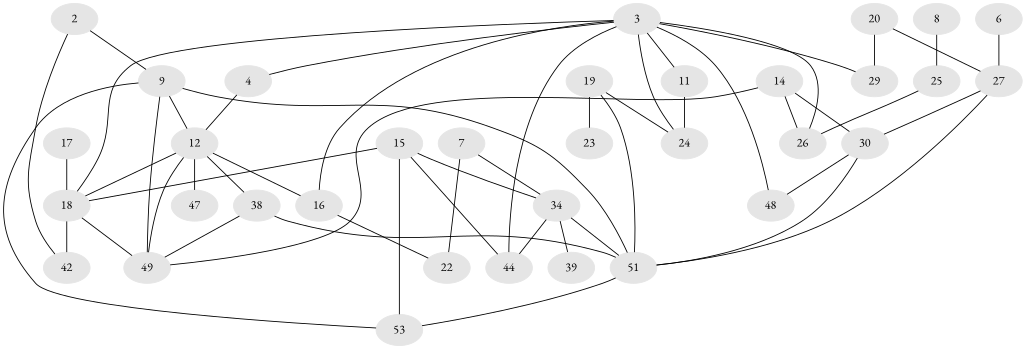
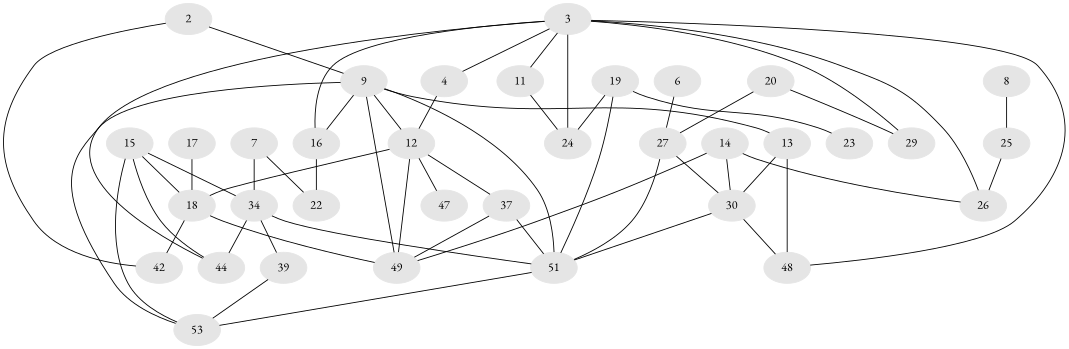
edge "3" -- "18": removed
node "13": added
edge "12" -- "16": now "9" -- "16"
node "38": label "38" -> "37"
edge "39" -- "53": added
